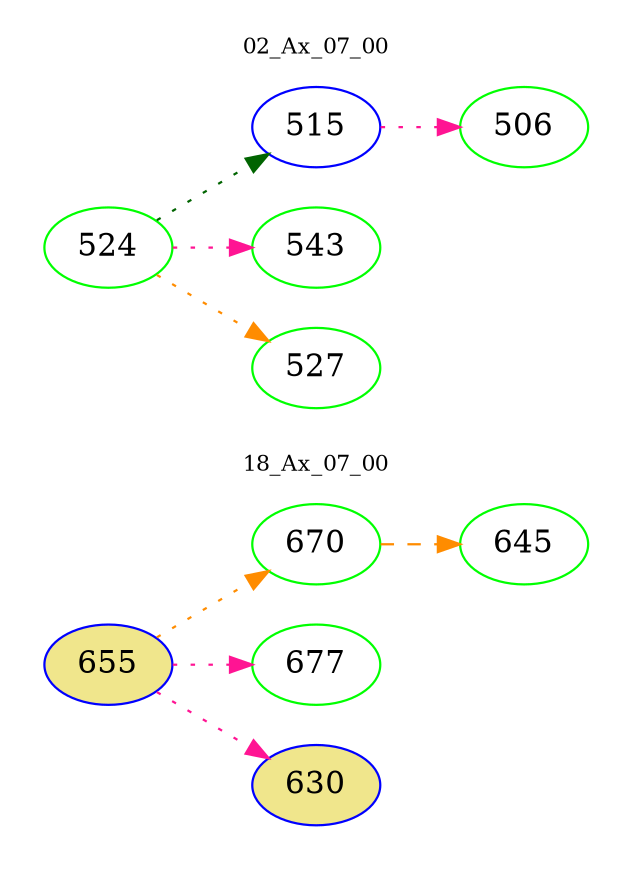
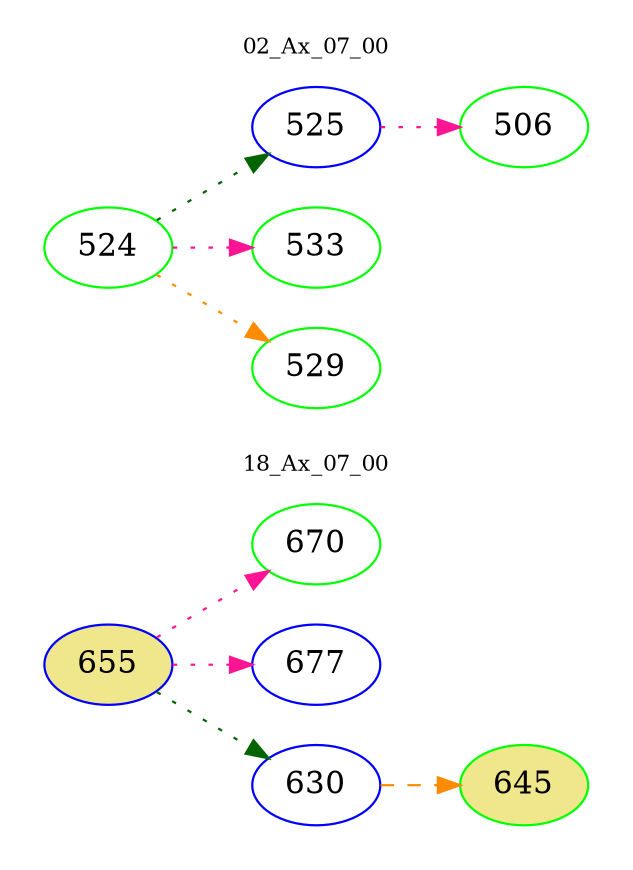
node "515": label "515" -> "525"
node "543": label "543" -> "533"
node "527": label "527" -> "529"
edge "670" -> "645": now "630" -> "645"
node "645": fillcolor white -> khaki
edge "655" -> "670": color darkorange -> deeppink
node "677": color green -> blue
edge "655" -> "630": color deeppink -> darkgreen
node "630": fillcolor khaki -> white
